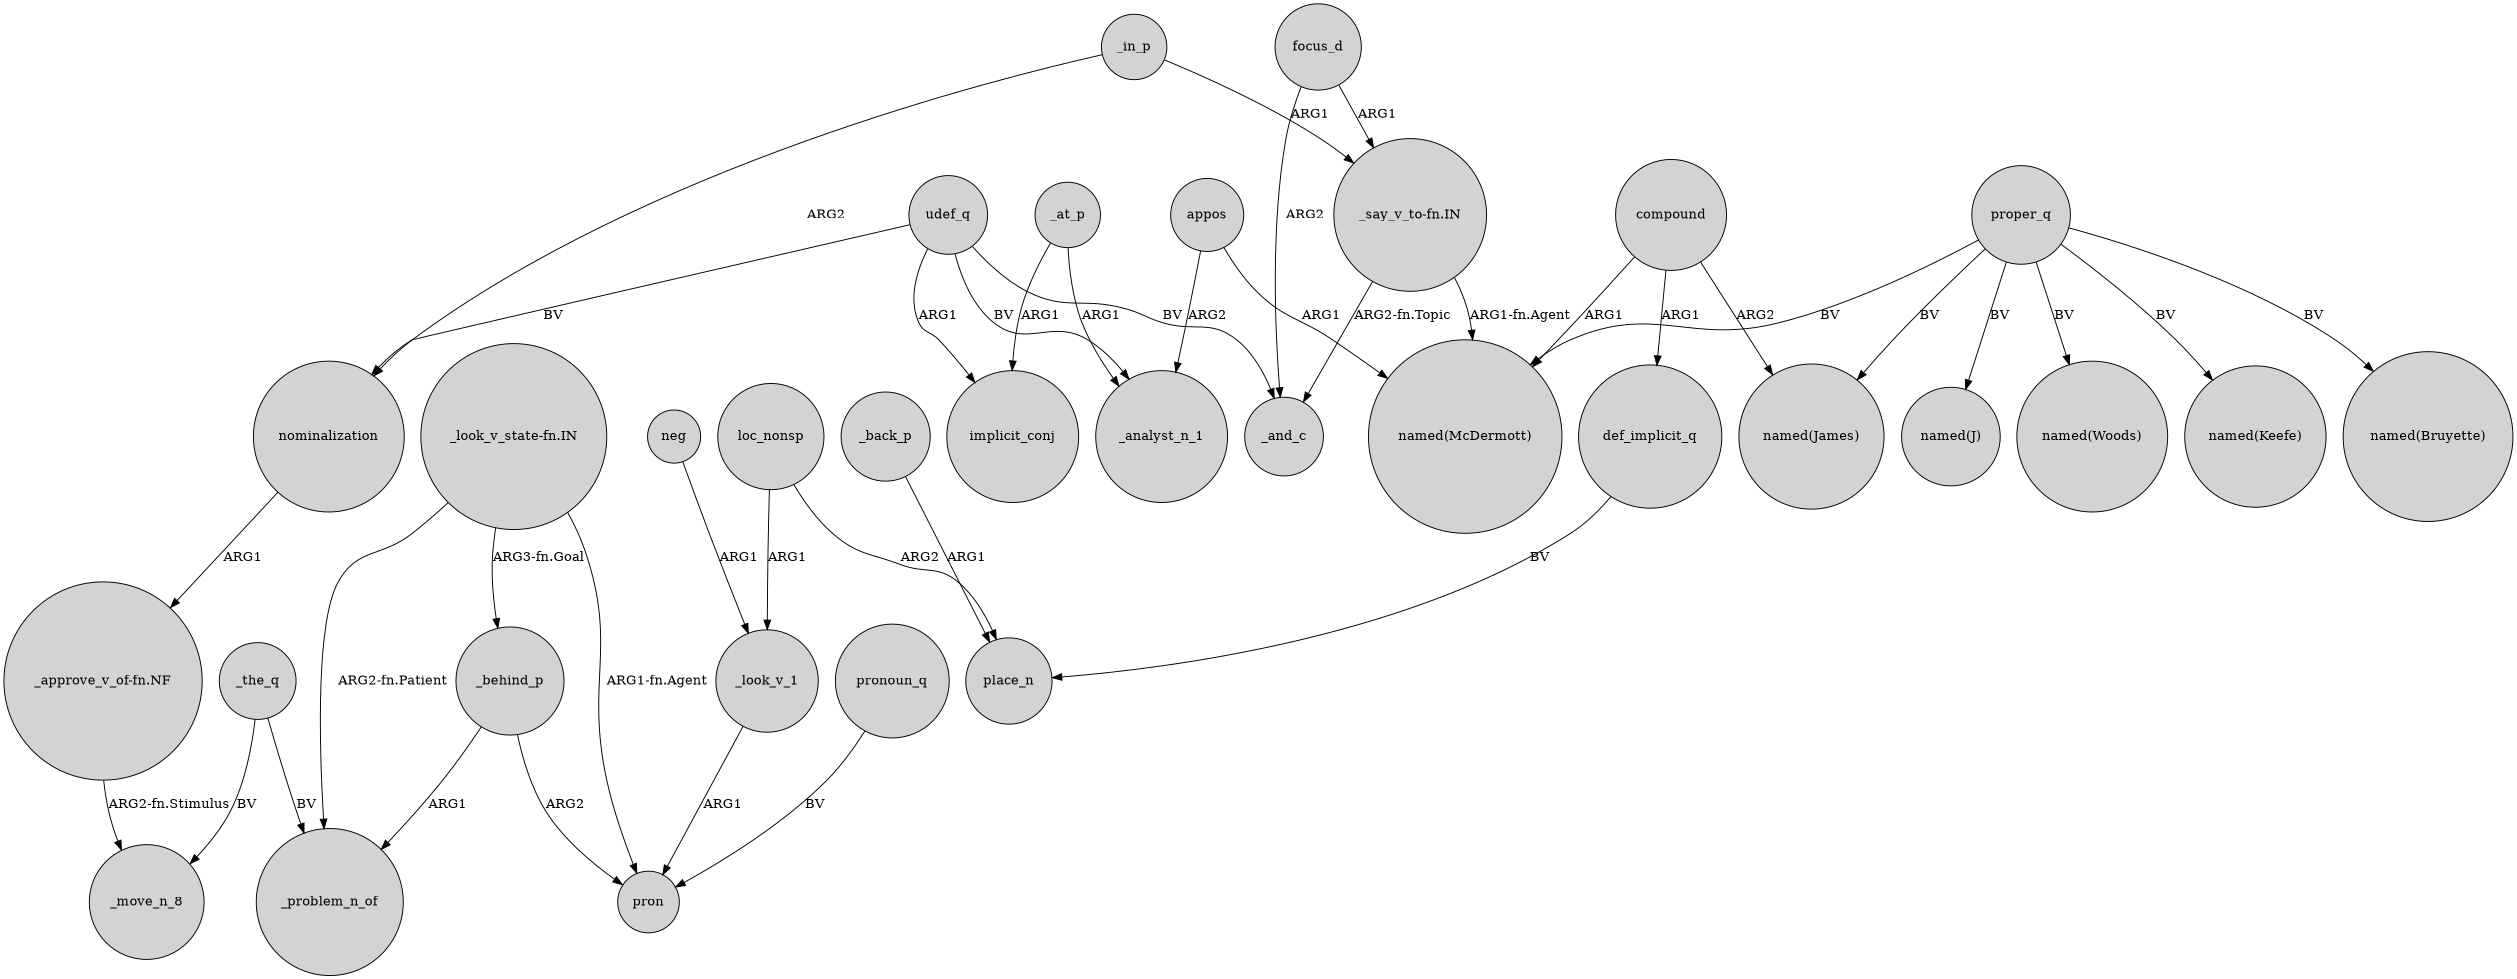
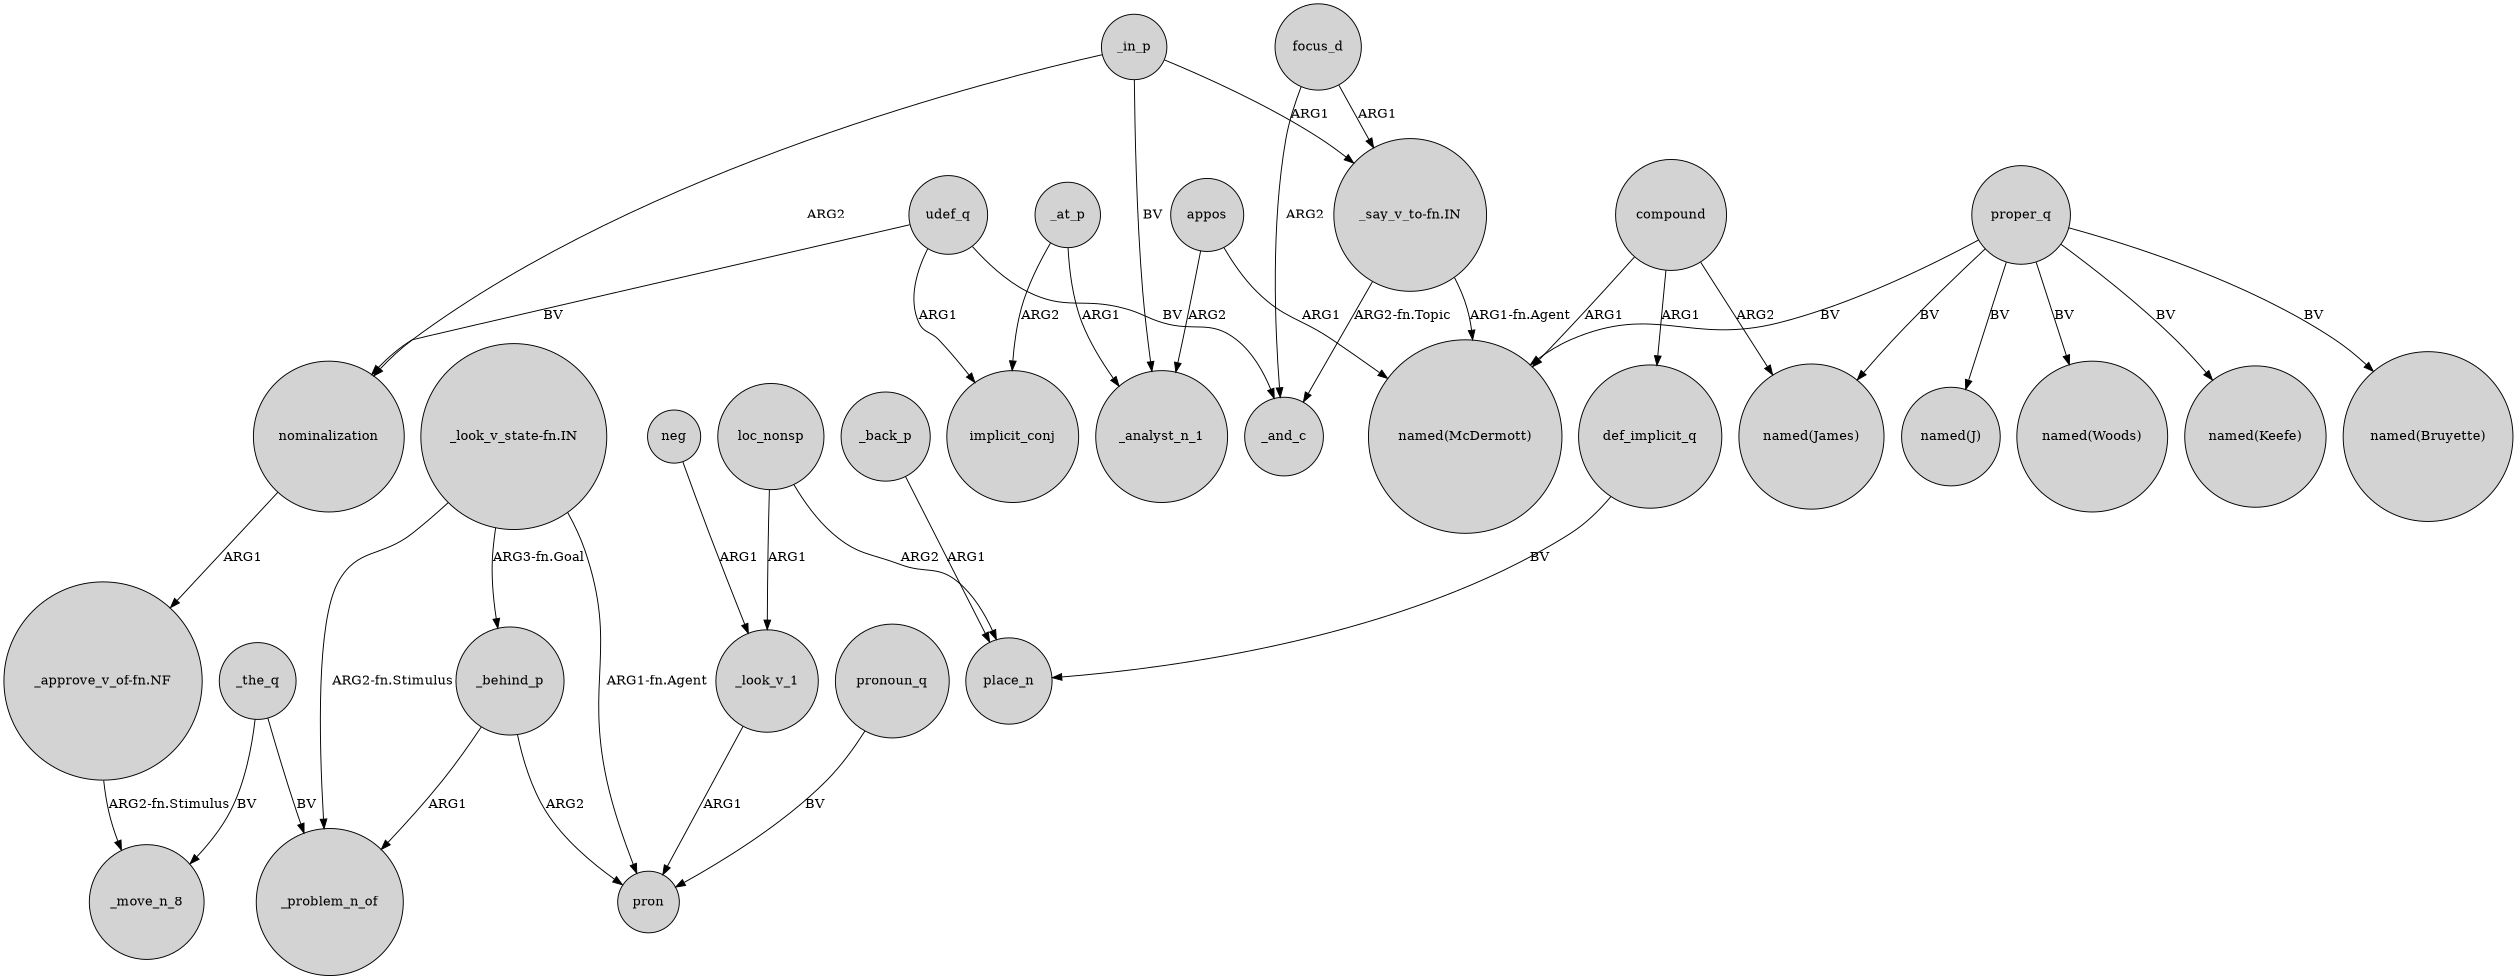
edge "_at_p" -> "implicit_conj": label "ARG1" -> "ARG2"
edge "udef_q" -> "_analyst_n_1": now "_in_p" -> "_analyst_n_1"
edge "_look_v_state-fn.IN" -> "_problem_n_of": label "ARG2-fn.Patient" -> "ARG2-fn.Stimulus"
